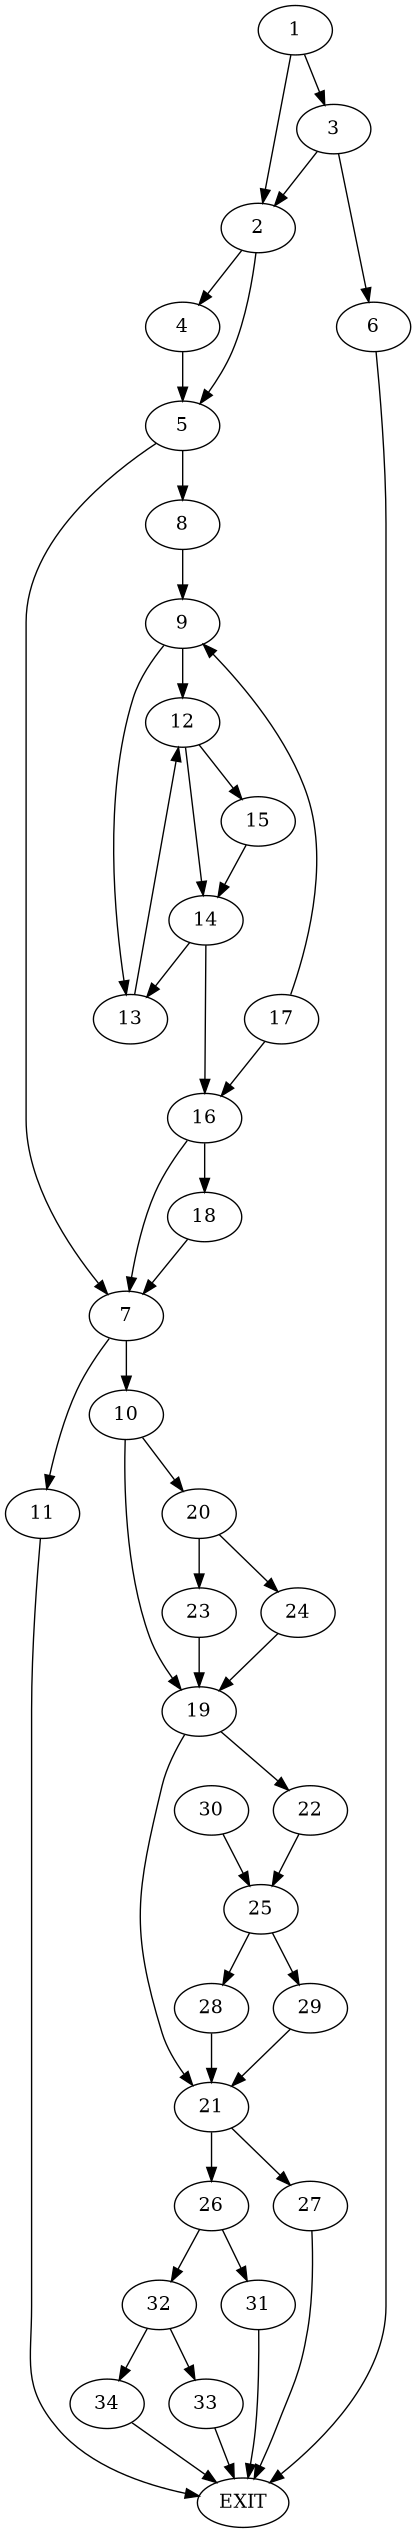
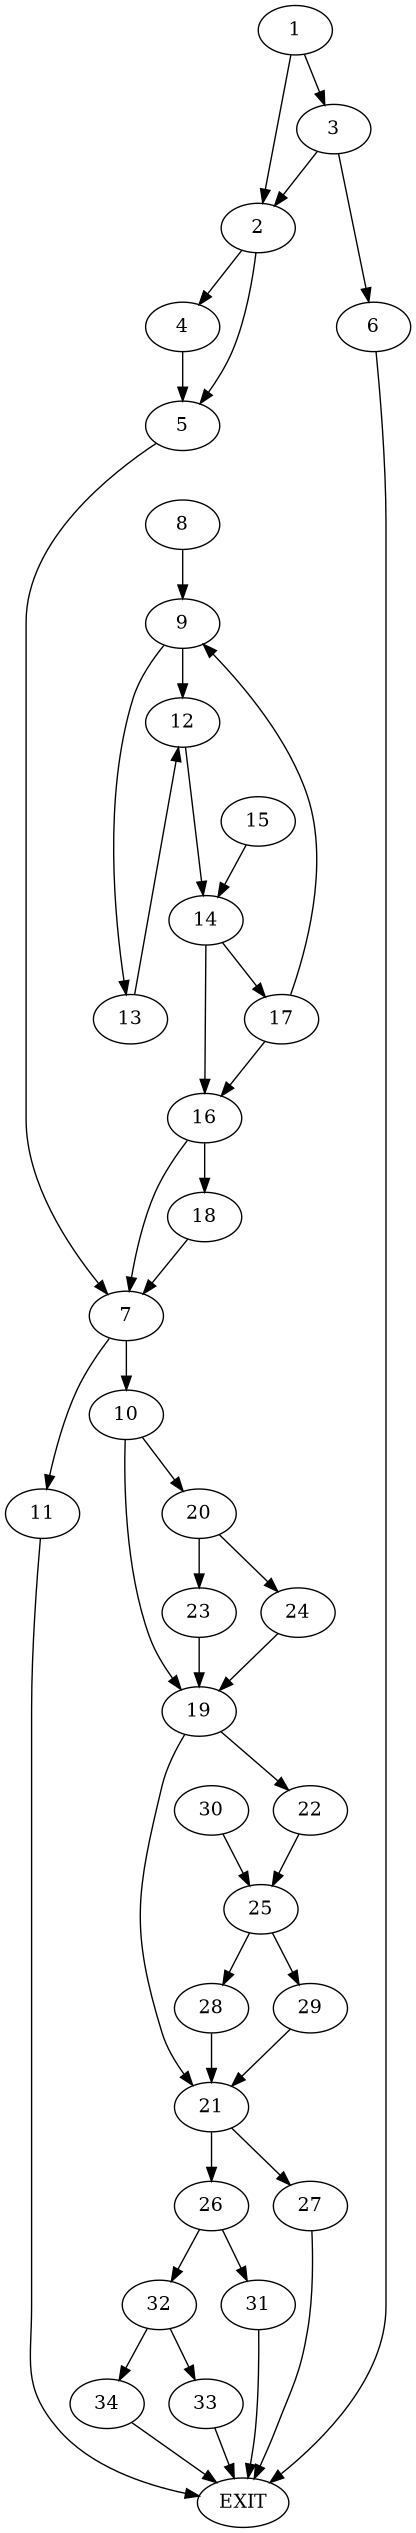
edge "5" -> "8": removed
edge "12" -> "15": removed
edge "14" -> "13": now "14" -> "17"
